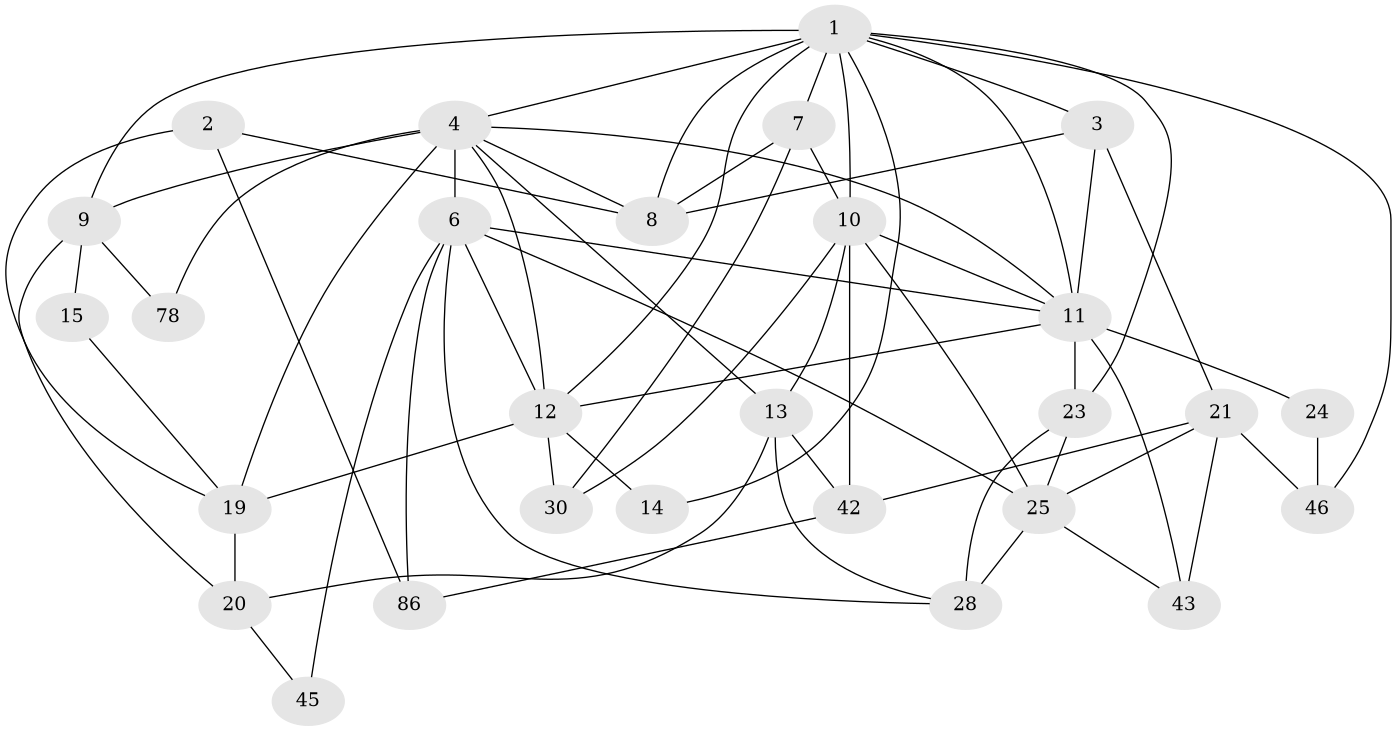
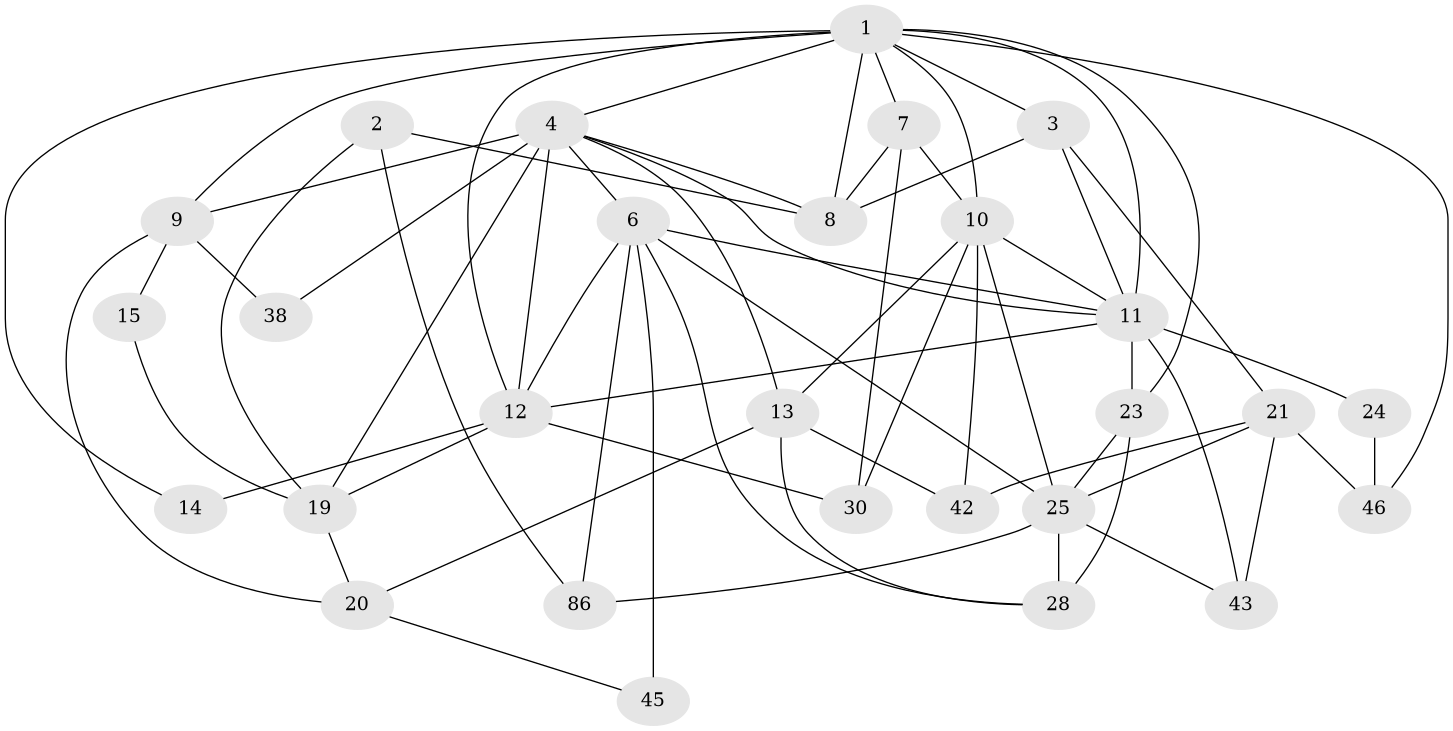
node "78": label "78" -> "38"
edge "42" -- "86": now "25" -- "86"
